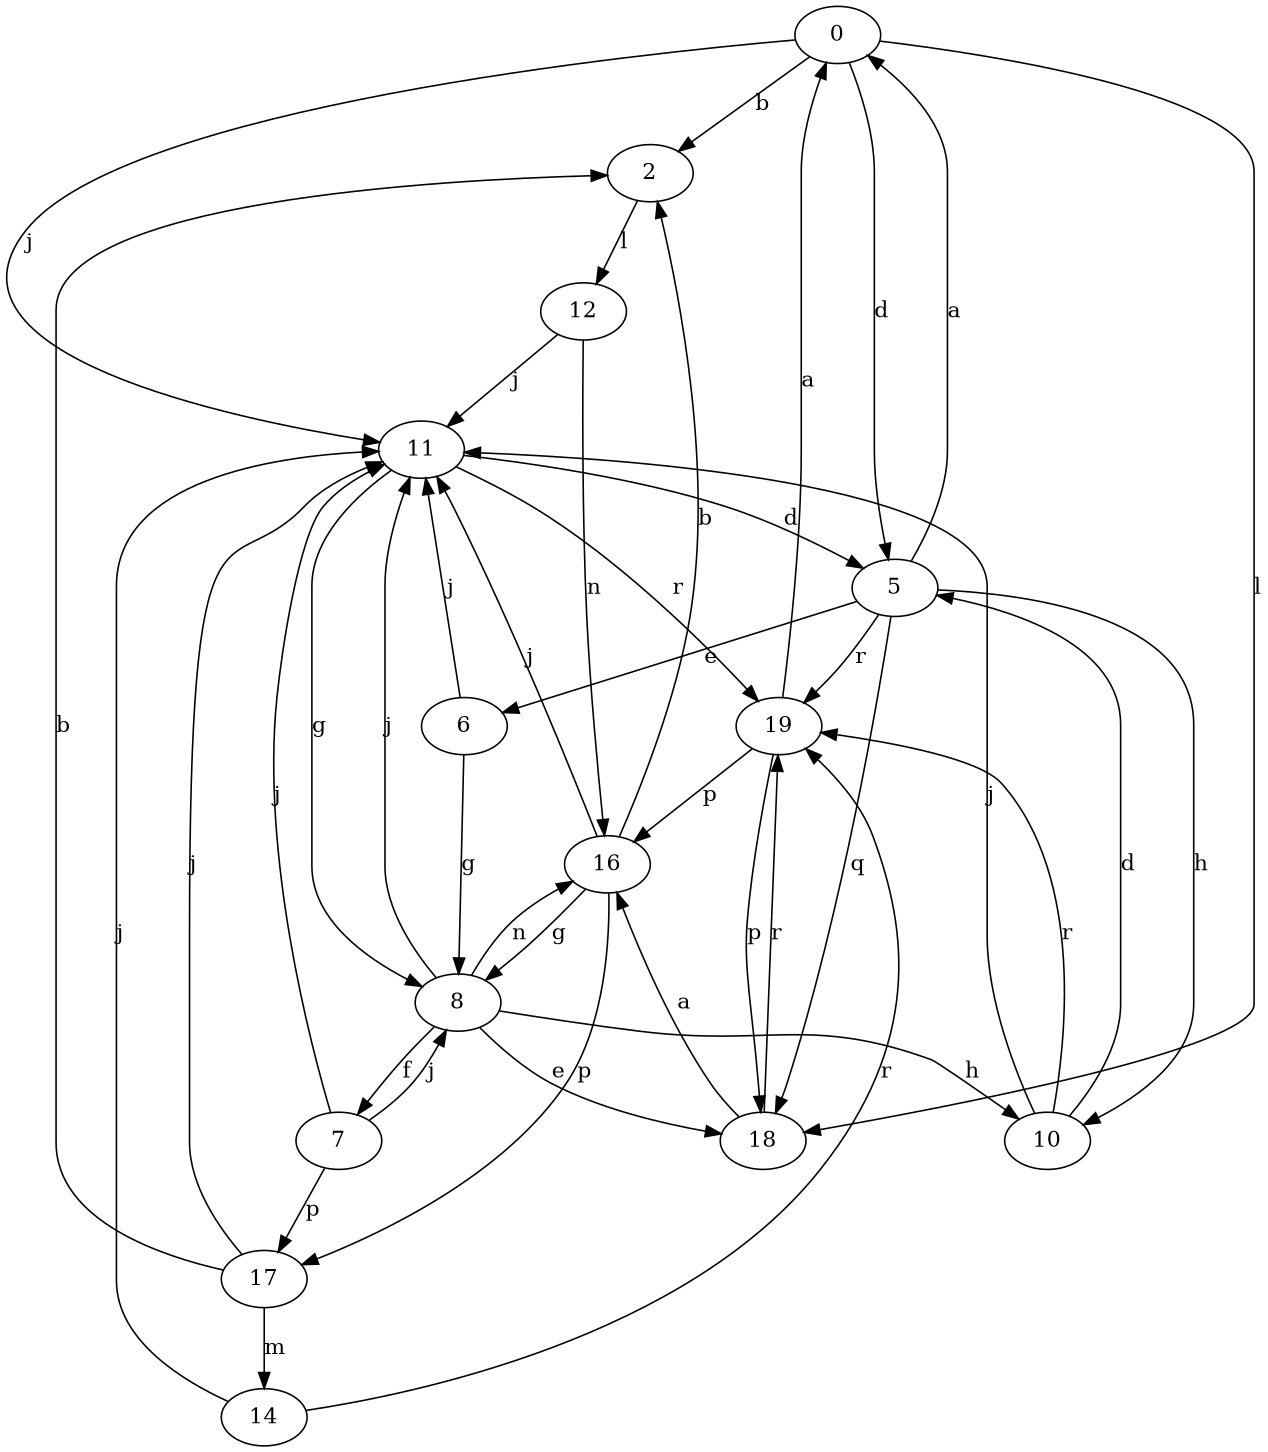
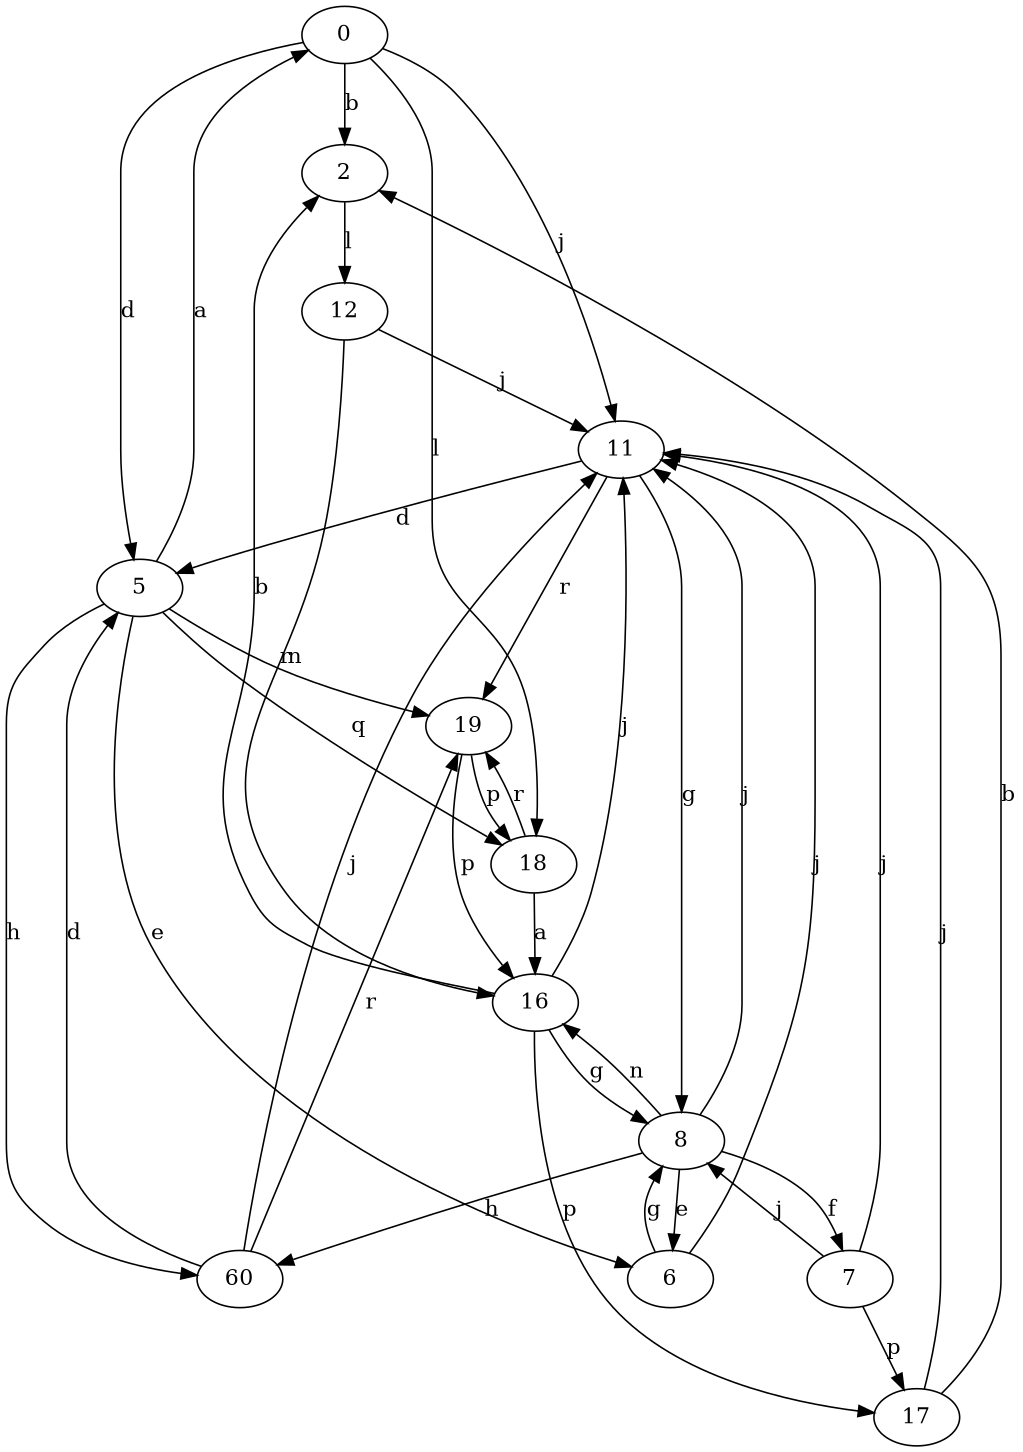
edge "19" -> "0": removed, label "a"
edge "8" -> "18": now "8" -> "6"
node "10": label "10" -> "60"
node "14": removed
